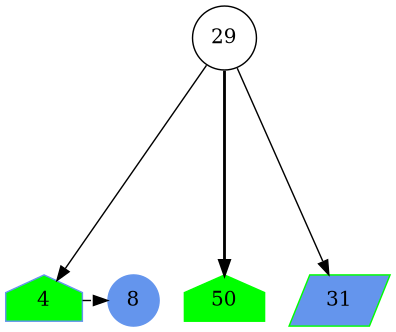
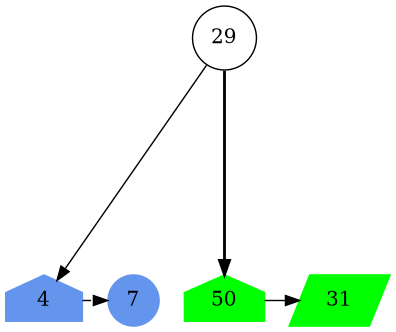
edge "29" -> "31": now "50" -> "31"
node "4": fillcolor green -> cornflowerblue
node "8": label "8" -> "7"
node "31": fillcolor cornflowerblue -> green
